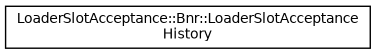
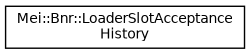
node "LoaderSlotAcceptance::Bnr::LoaderSlotAcceptance History": label "LoaderSlotAcceptance::Bnr::LoaderSlotAcceptance History" -> "Mei::Bnr::LoaderSlotAcceptance History"
